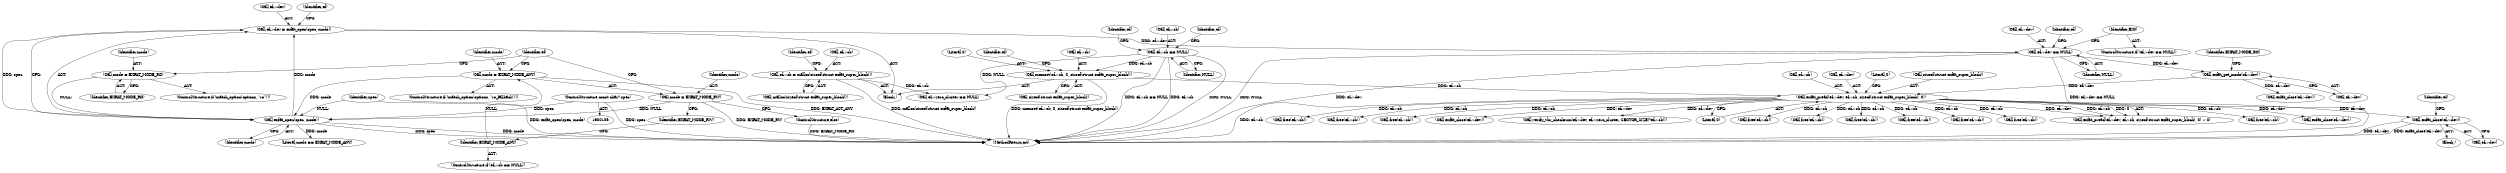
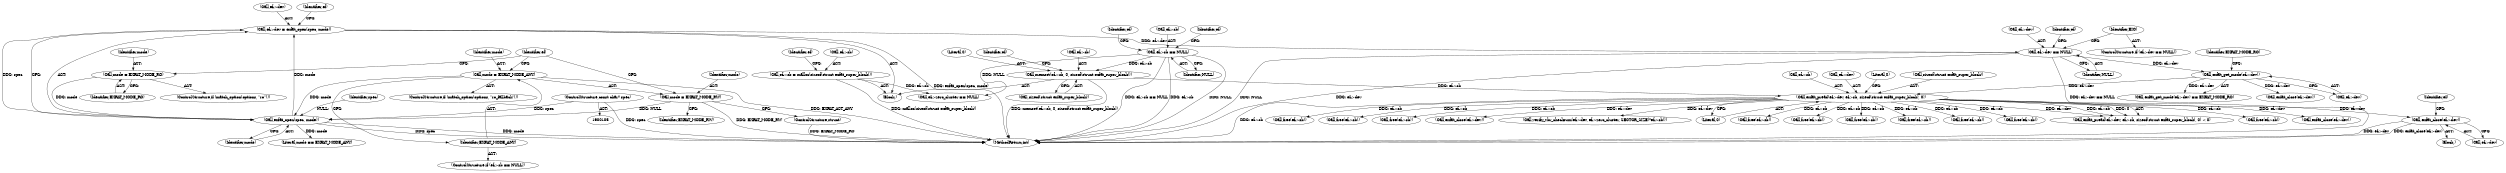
edge "(Call,mode = EXFAT_MODE_RO)" -> "(Call,exfat_open(spec, mode))": label "NULL: " -> "DDG: mode"
node "(Call,malloc(sizeof(struct exfat_super_block)))": removed
node "(Call,exfat_get_mode(ef->dev) == EXFAT_MODE_RO)": added
edge "(Identifier,EXFAT_MODE_ANY)" -> "(Call,mode = EXFAT_MODE_ANY)": label "NULL: " -> "AST: "
node "(ControlStructure,else)": label "(ControlStructure,else)" -> "(ControlStructure,struct)"
edge "(Identifier,EXFAT_MODE_RW)" -> "(Identifier,EXFAT_MODE_ANY)": now "(Call,mode = EXFAT_MODE_ANY)" -> "(Identifier,EXFAT_MODE_ANY)"
edge "(Identifier,spec)" -> "(MethodReturn,int)": now "(Call,ef->dev = exfat_open(spec, mode))" -> "(MethodReturn,int)"
